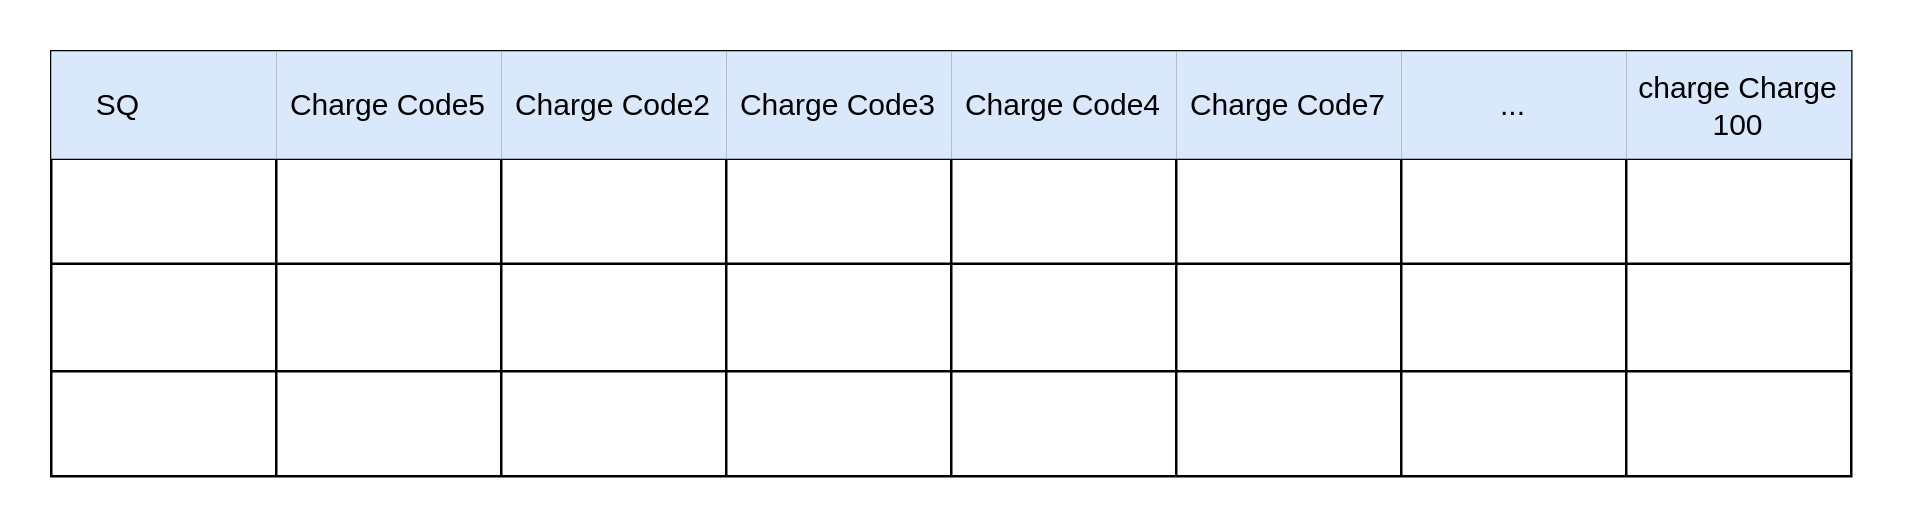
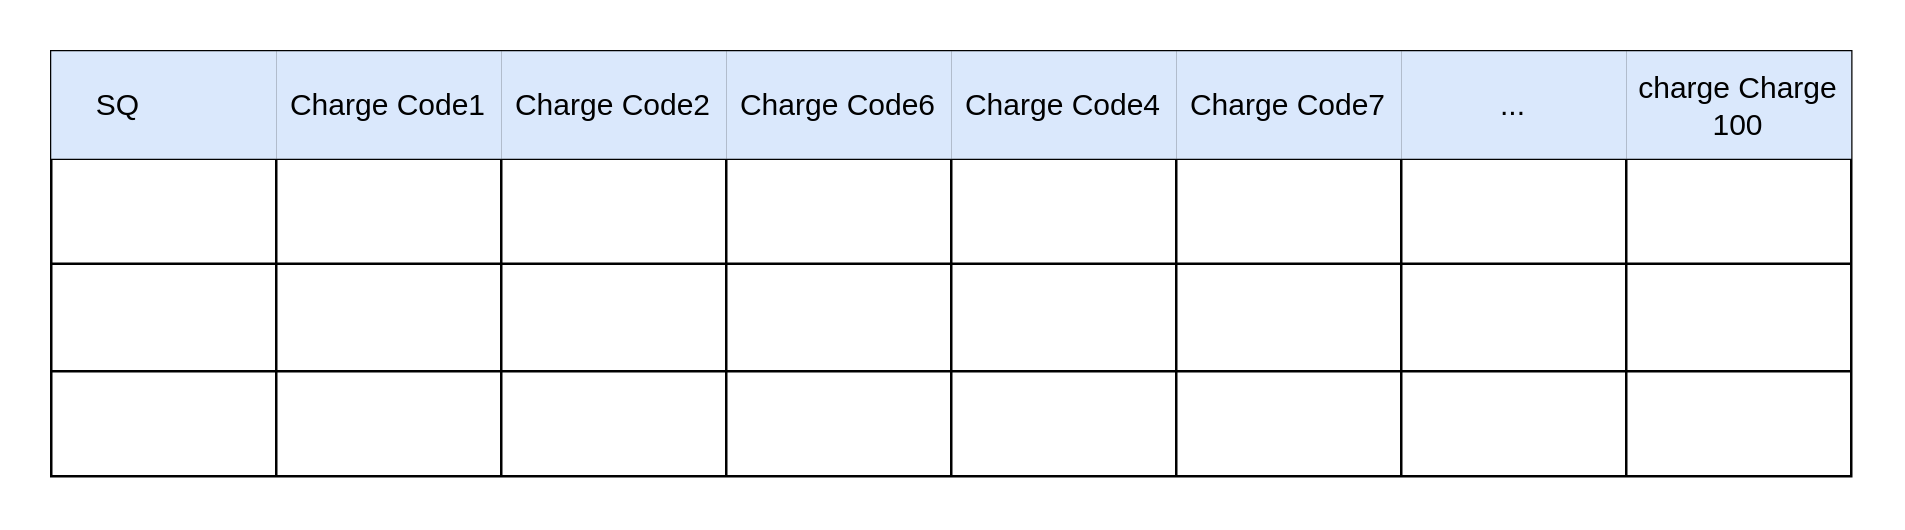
node "Charge Code5": label "Charge Code5" -> "Charge Code1"
node "Charge Code3": label "Charge Code3" -> "Charge Code6"
